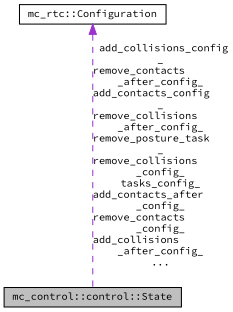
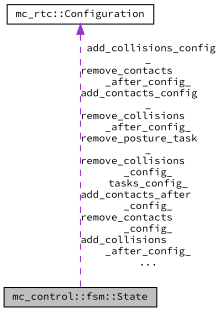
node "mc_control::control::State": label "mc_control::control::State" -> "mc_control::fsm::State"
